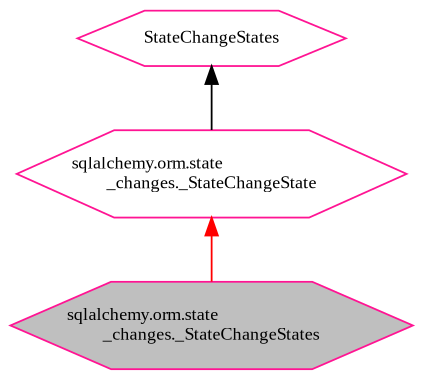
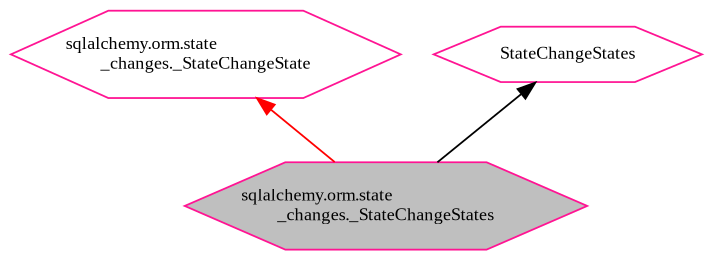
edge "sqlalchemy.orm.state _changes._StateChangeState" -> "StateChangeStates": now "sqlalchemy.orm.state _changes._StateChangeStates" -> "StateChangeStates"
